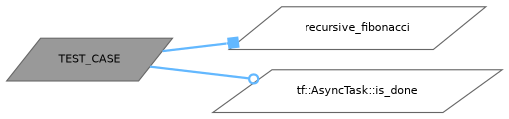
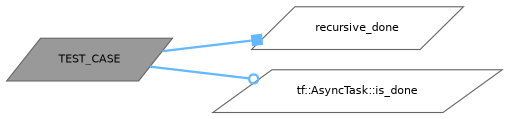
node "recursive_fibonacci": label "recursive_fibonacci" -> "recursive_done"
